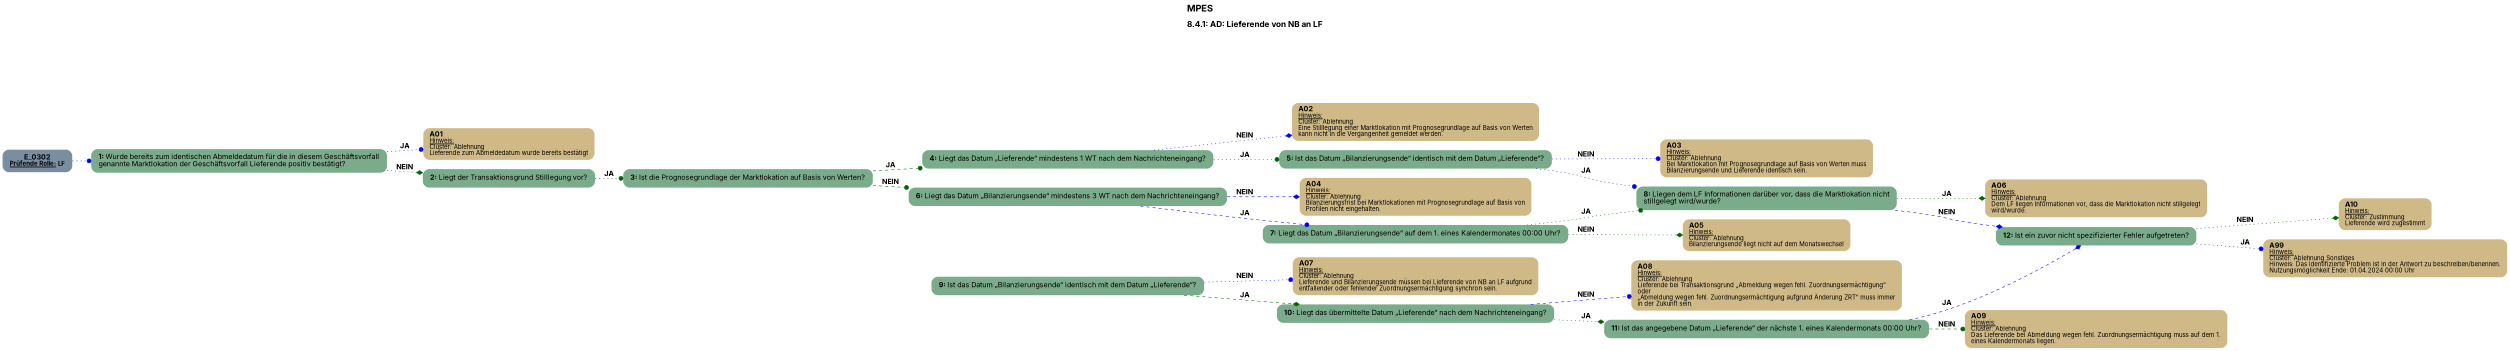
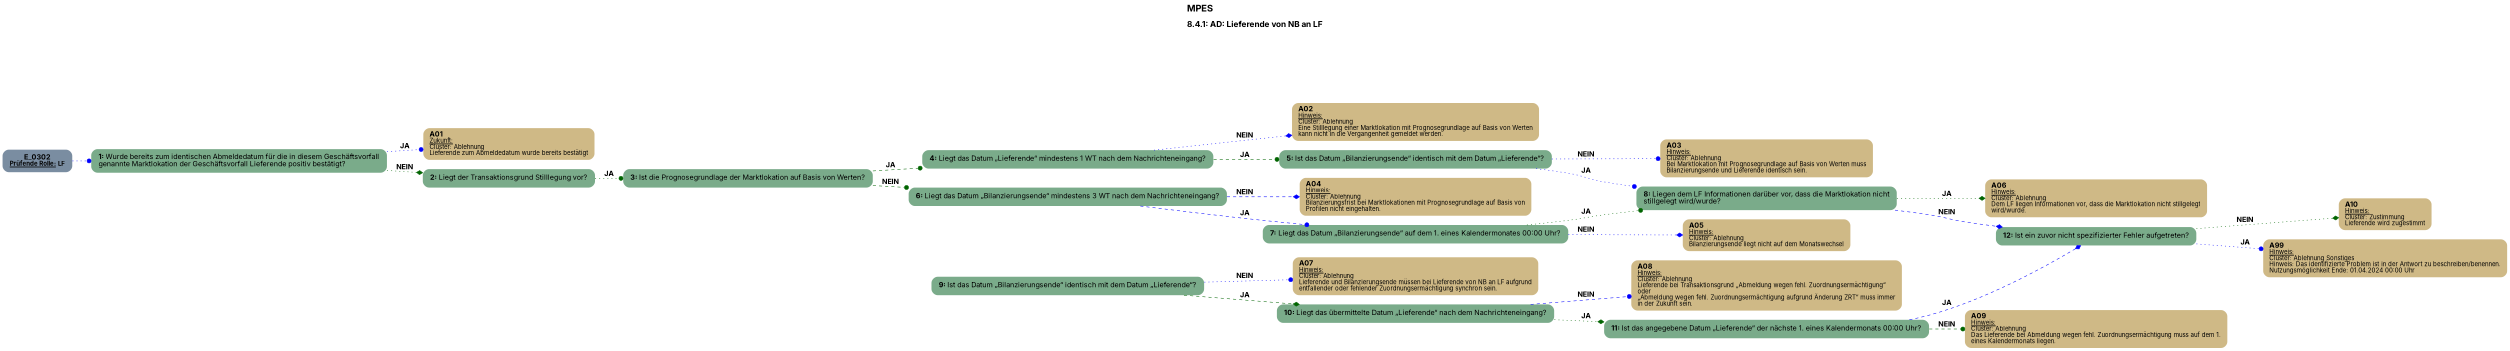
node "A01": text "Hinweis:" -> "Zukunft:"
edge "4:" -> "5:": style dotted -> dashed
edge "7:" -> "A05": color darkgreen -> blue
